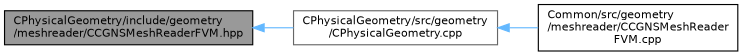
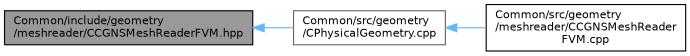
node "CPhysicalGeometry/include/geometry /meshreader/CCGNSMeshReaderFVM.hpp": label "CPhysicalGeometry/include/geometry /meshreader/CCGNSMeshReaderFVM.hpp" -> "Common/include/geometry /meshreader/CCGNSMeshReaderFVM.hpp"
node "CPhysicalGeometry/src/geometry /CPhysicalGeometry.cpp": label "CPhysicalGeometry/src/geometry /CPhysicalGeometry.cpp" -> "Common/src/geometry /CPhysicalGeometry.cpp"
